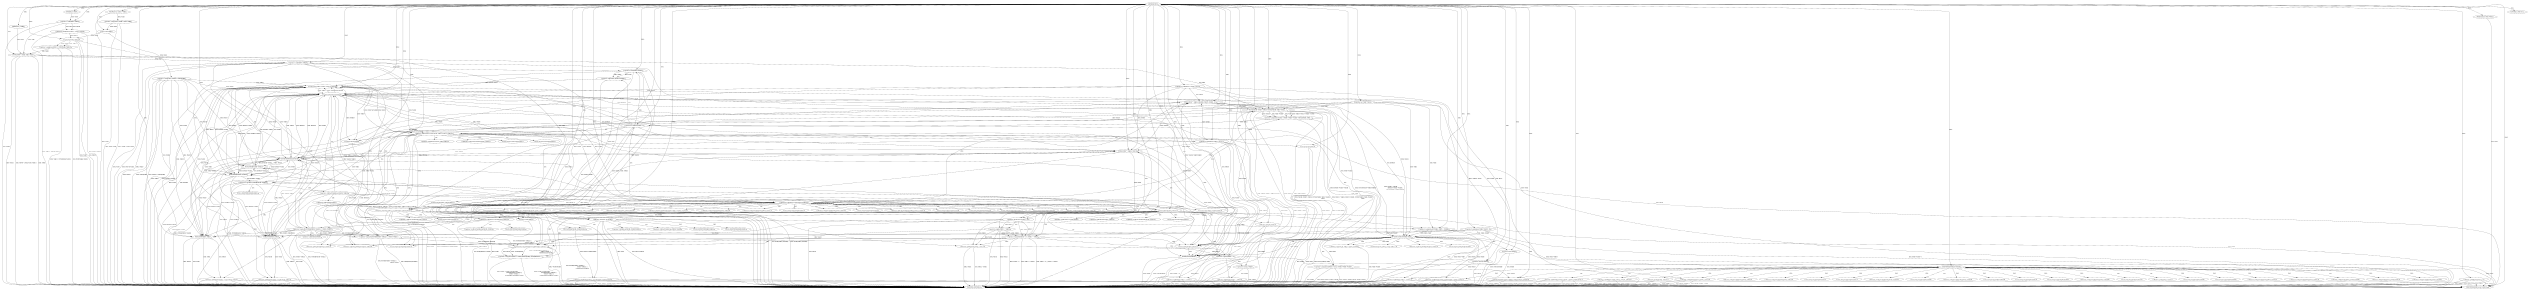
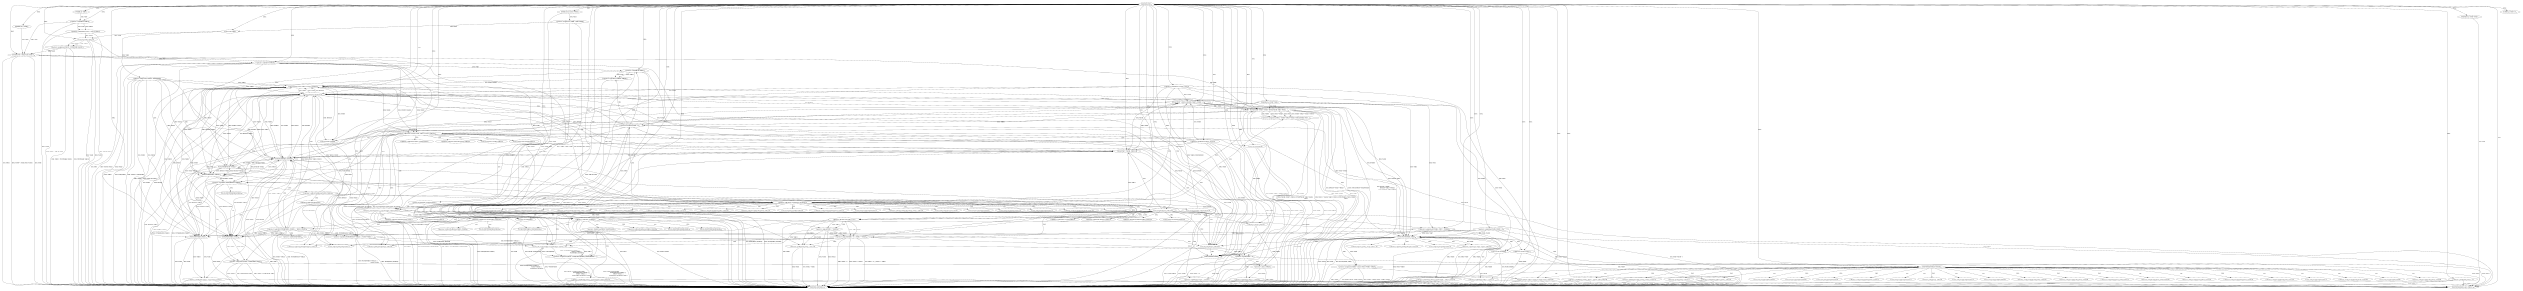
edge "(PARAM,struct VAR4 *VAR5)" -> "(FUN6,FUN6(VAR10, VAR5))": now "(PARAM,struct VAR4 *VAR5)" -> "(<operator>.assignment,VAR12 = FUN6(VAR10, VAR5))"
node "(FIELD_IDENTIFIER,VAR40,VAR40)": removed
